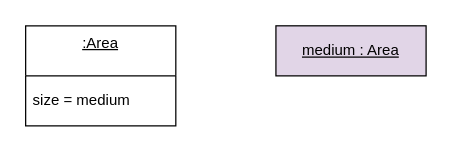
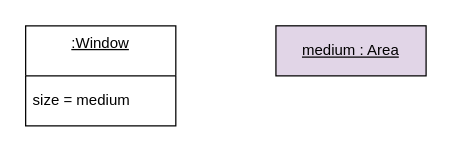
node ":Area": label ":Area" -> ":Window"
